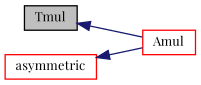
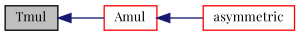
edge "Amul" -> "asymmetric": reversed
